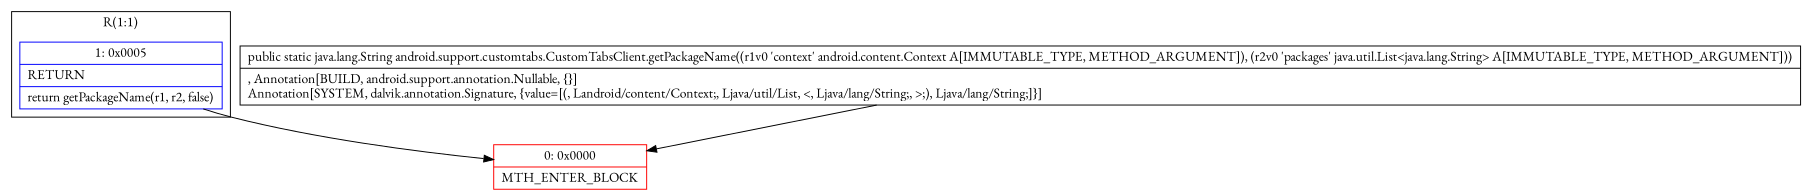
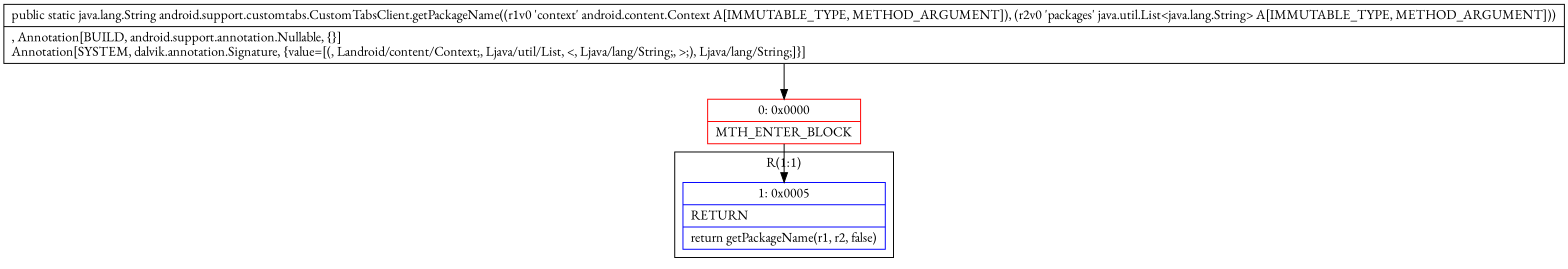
edge "1: 0x0005" -> "0: 0x0000": reversed
